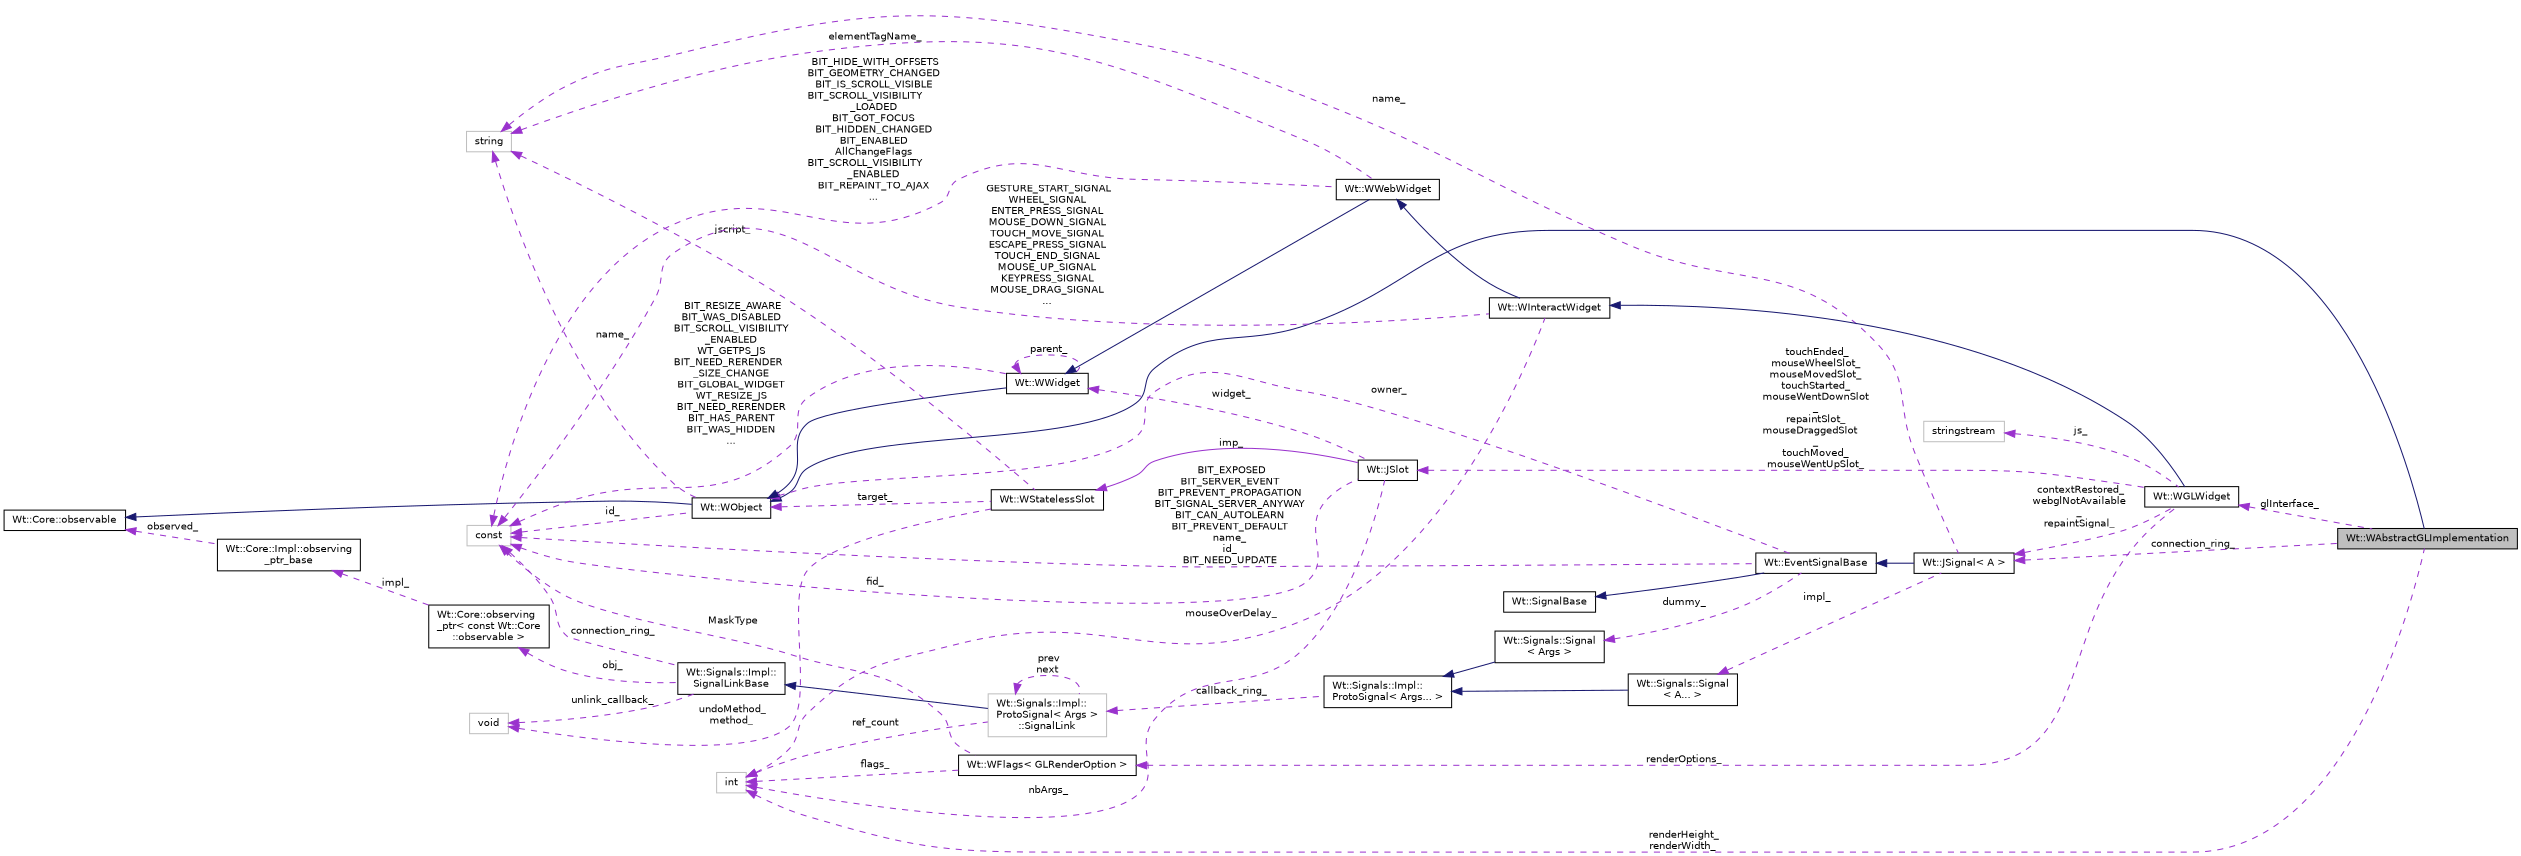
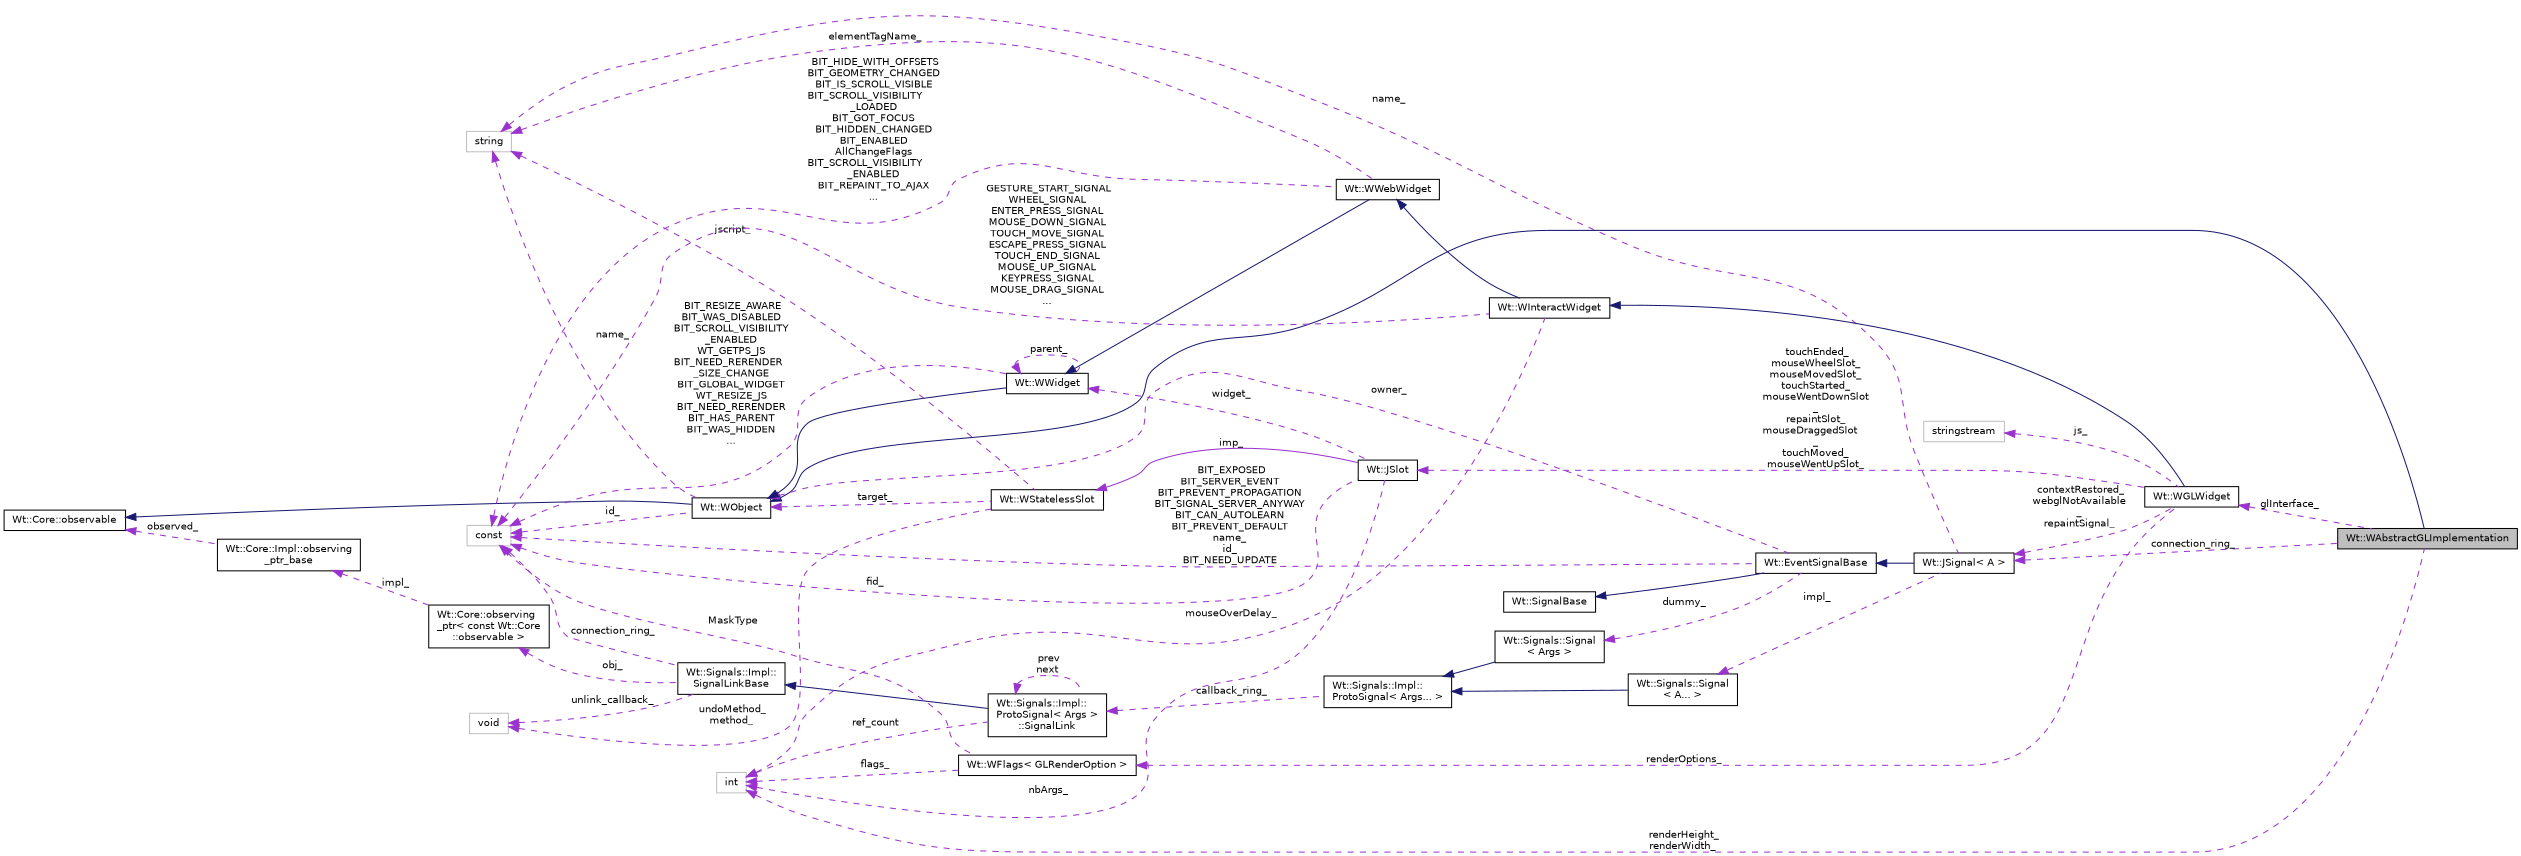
node "Wt::Signals::Impl:: ProtoSignal< Args > ::SignalLink": color grey75 -> black
